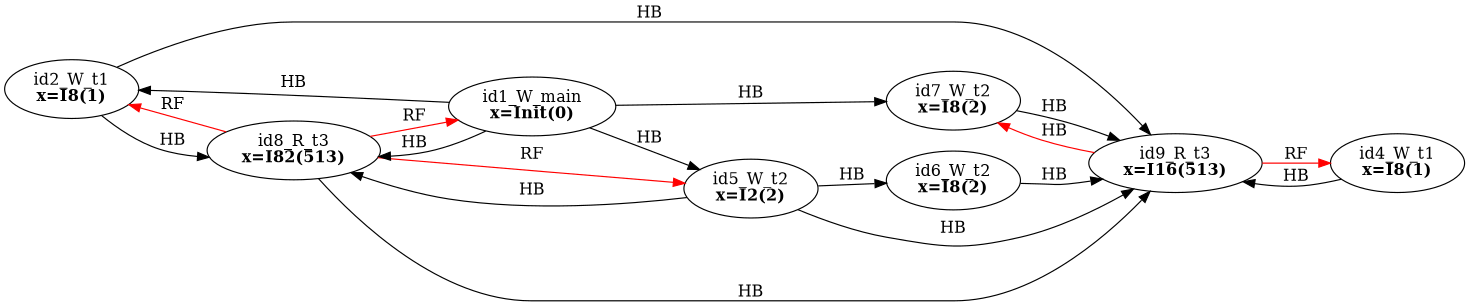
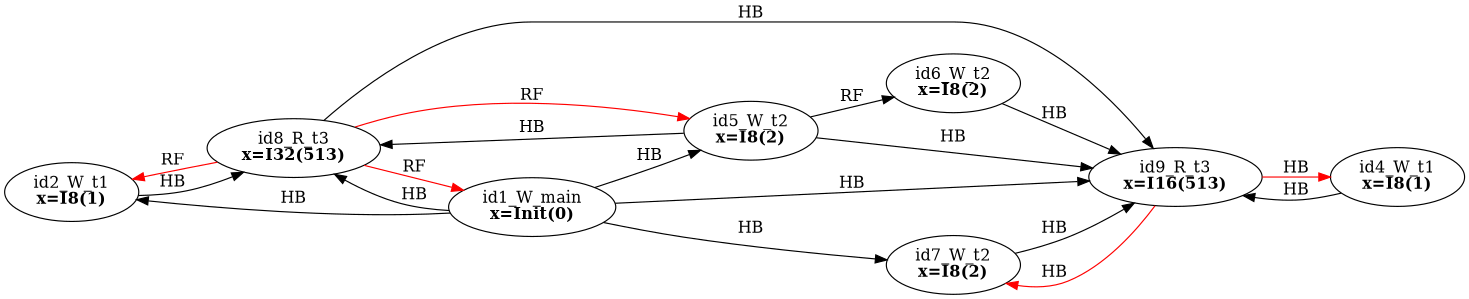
edge "id2_W_t1" -> "id9_R_t3": now "id1_W_main" -> "id9_R_t3"
edge "id9_R_t3" -> "id4_W_t1": label "RF" -> "HB"
node "id8_R_t3": text "x=I82(513)" -> "x=I32(513)"
edge "id5_W_t2" -> "id6_W_t2": label "HB" -> "RF"
node "id5_W_t2": text "x=I2(2)" -> "x=I8(2)"
